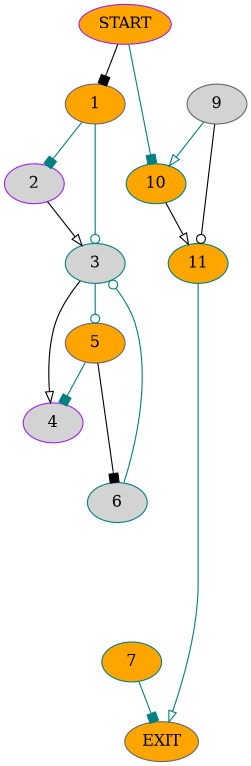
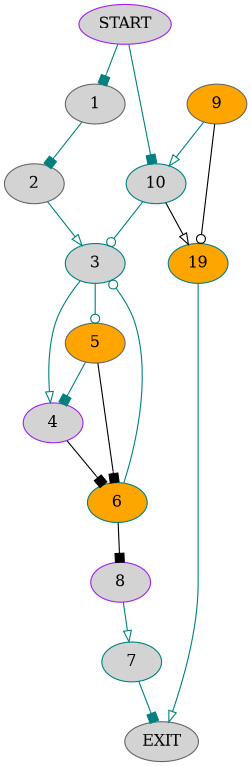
node "START": fillcolor orange -> lightgrey
edge "START" -> "1": color black -> teal
node "1": fillcolor orange -> lightgrey
node "9": fillcolor lightgrey -> orange
edge "1" -> "3": now "10" -> "3"
node "2": color purple -> gray40
node "10": fillcolor orange -> lightgrey
edge "2" -> "3": color black -> teal
node "11": label "11" -> "19"
edge "3" -> "4": color black -> teal
edge "4" -> "6": added
node "6": fillcolor lightgrey -> orange
node "8": added
node "7": fillcolor orange -> lightgrey
node "EXIT": fillcolor orange -> lightgrey
